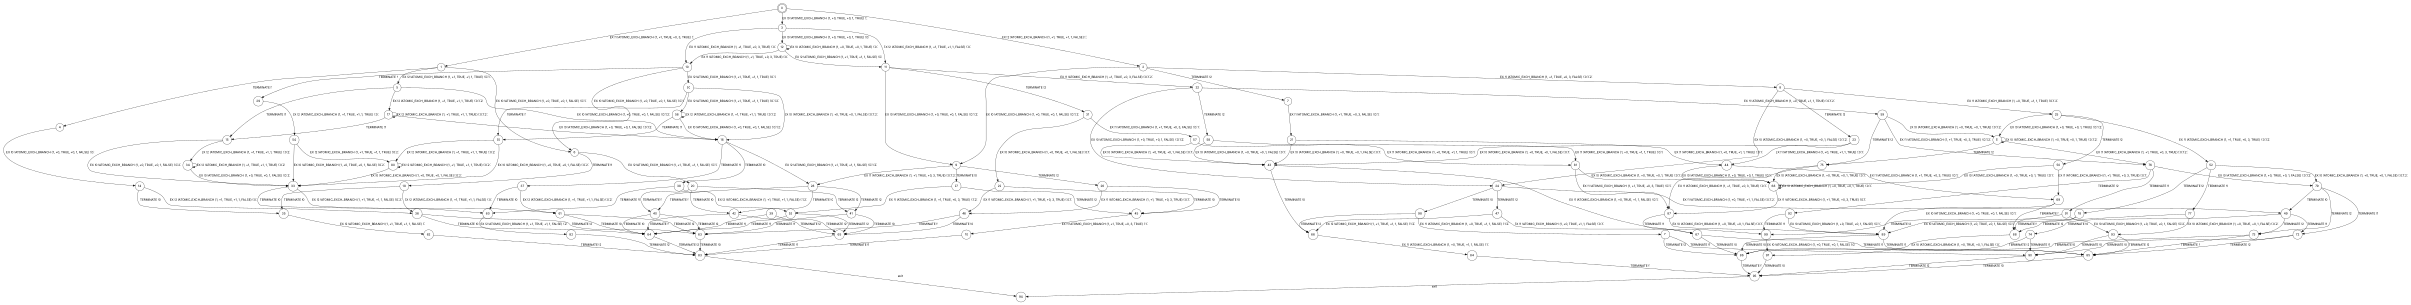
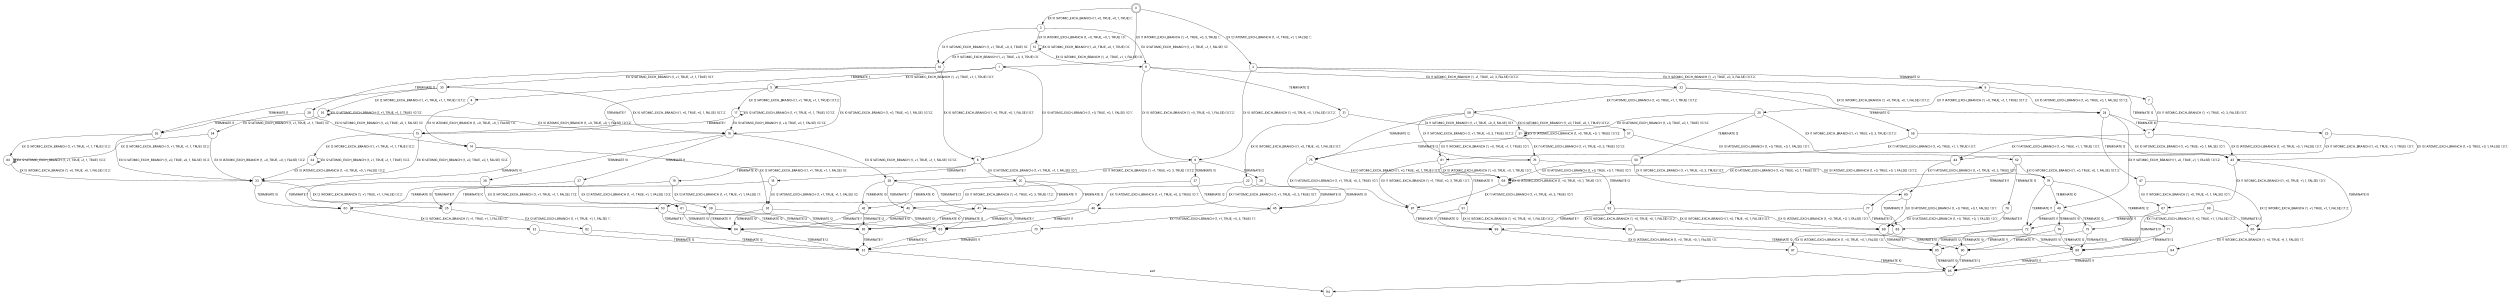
edge "29" -> "14": added, label "EX !0 !ATOMIC_EXCH_BRANCH (1, +0, TRUE, +0, 1, FALSE) !:0:"
node "19": added
edge "24" -> "98": now "24" -> "21"
edge "67" -> "85": now "67" -> "72"
